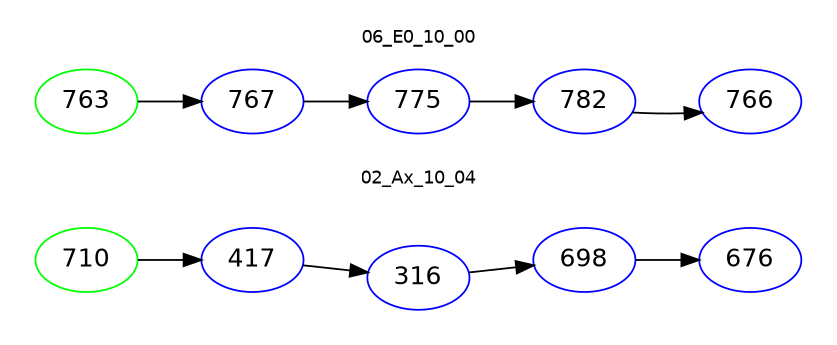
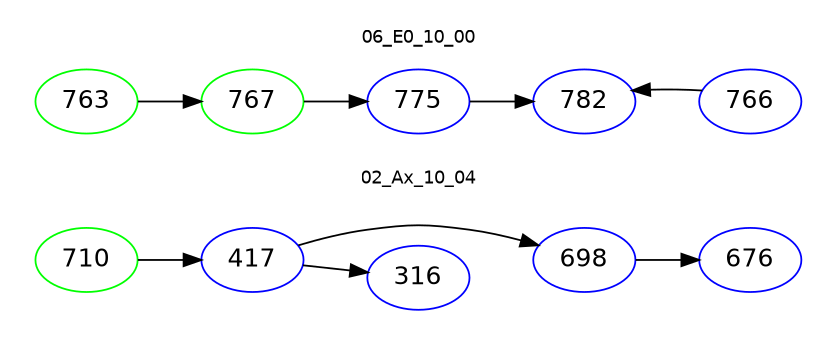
node "767": color blue -> green
edge "782" -> "766": reversed
edge "316" -> "698": now "417" -> "698"
